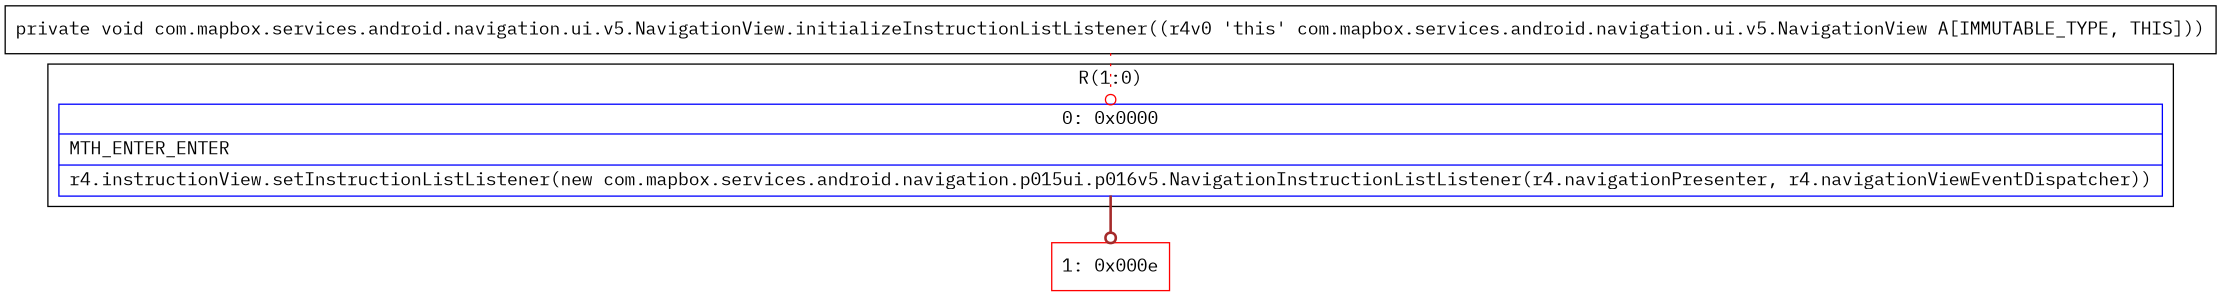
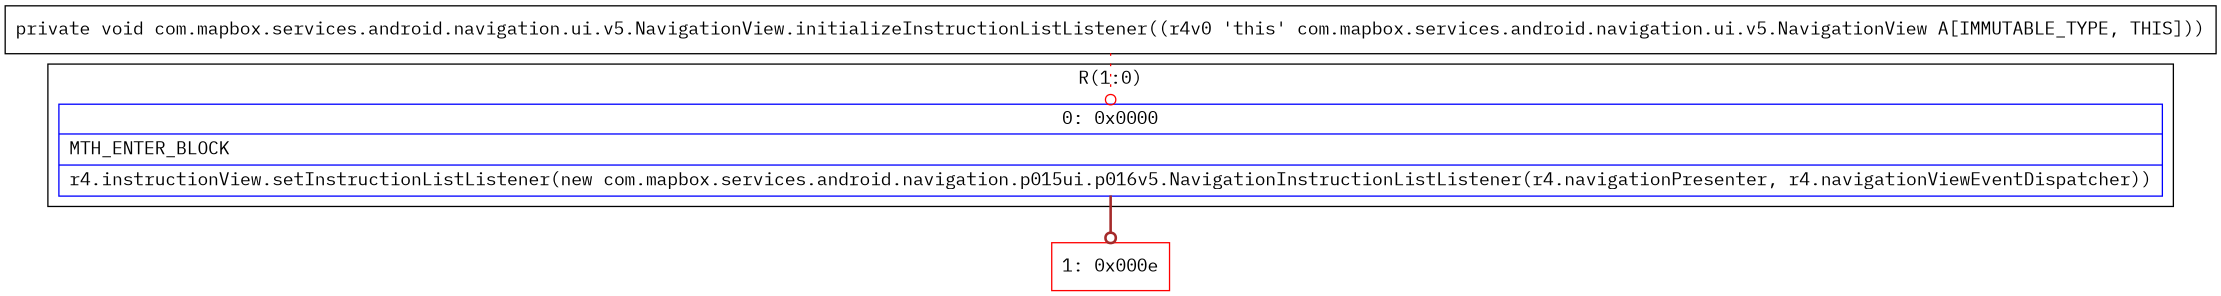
node "0: 0x0000": text "MTH_ENTER_ENTER" -> "MTH_ENTER_BLOCK"
